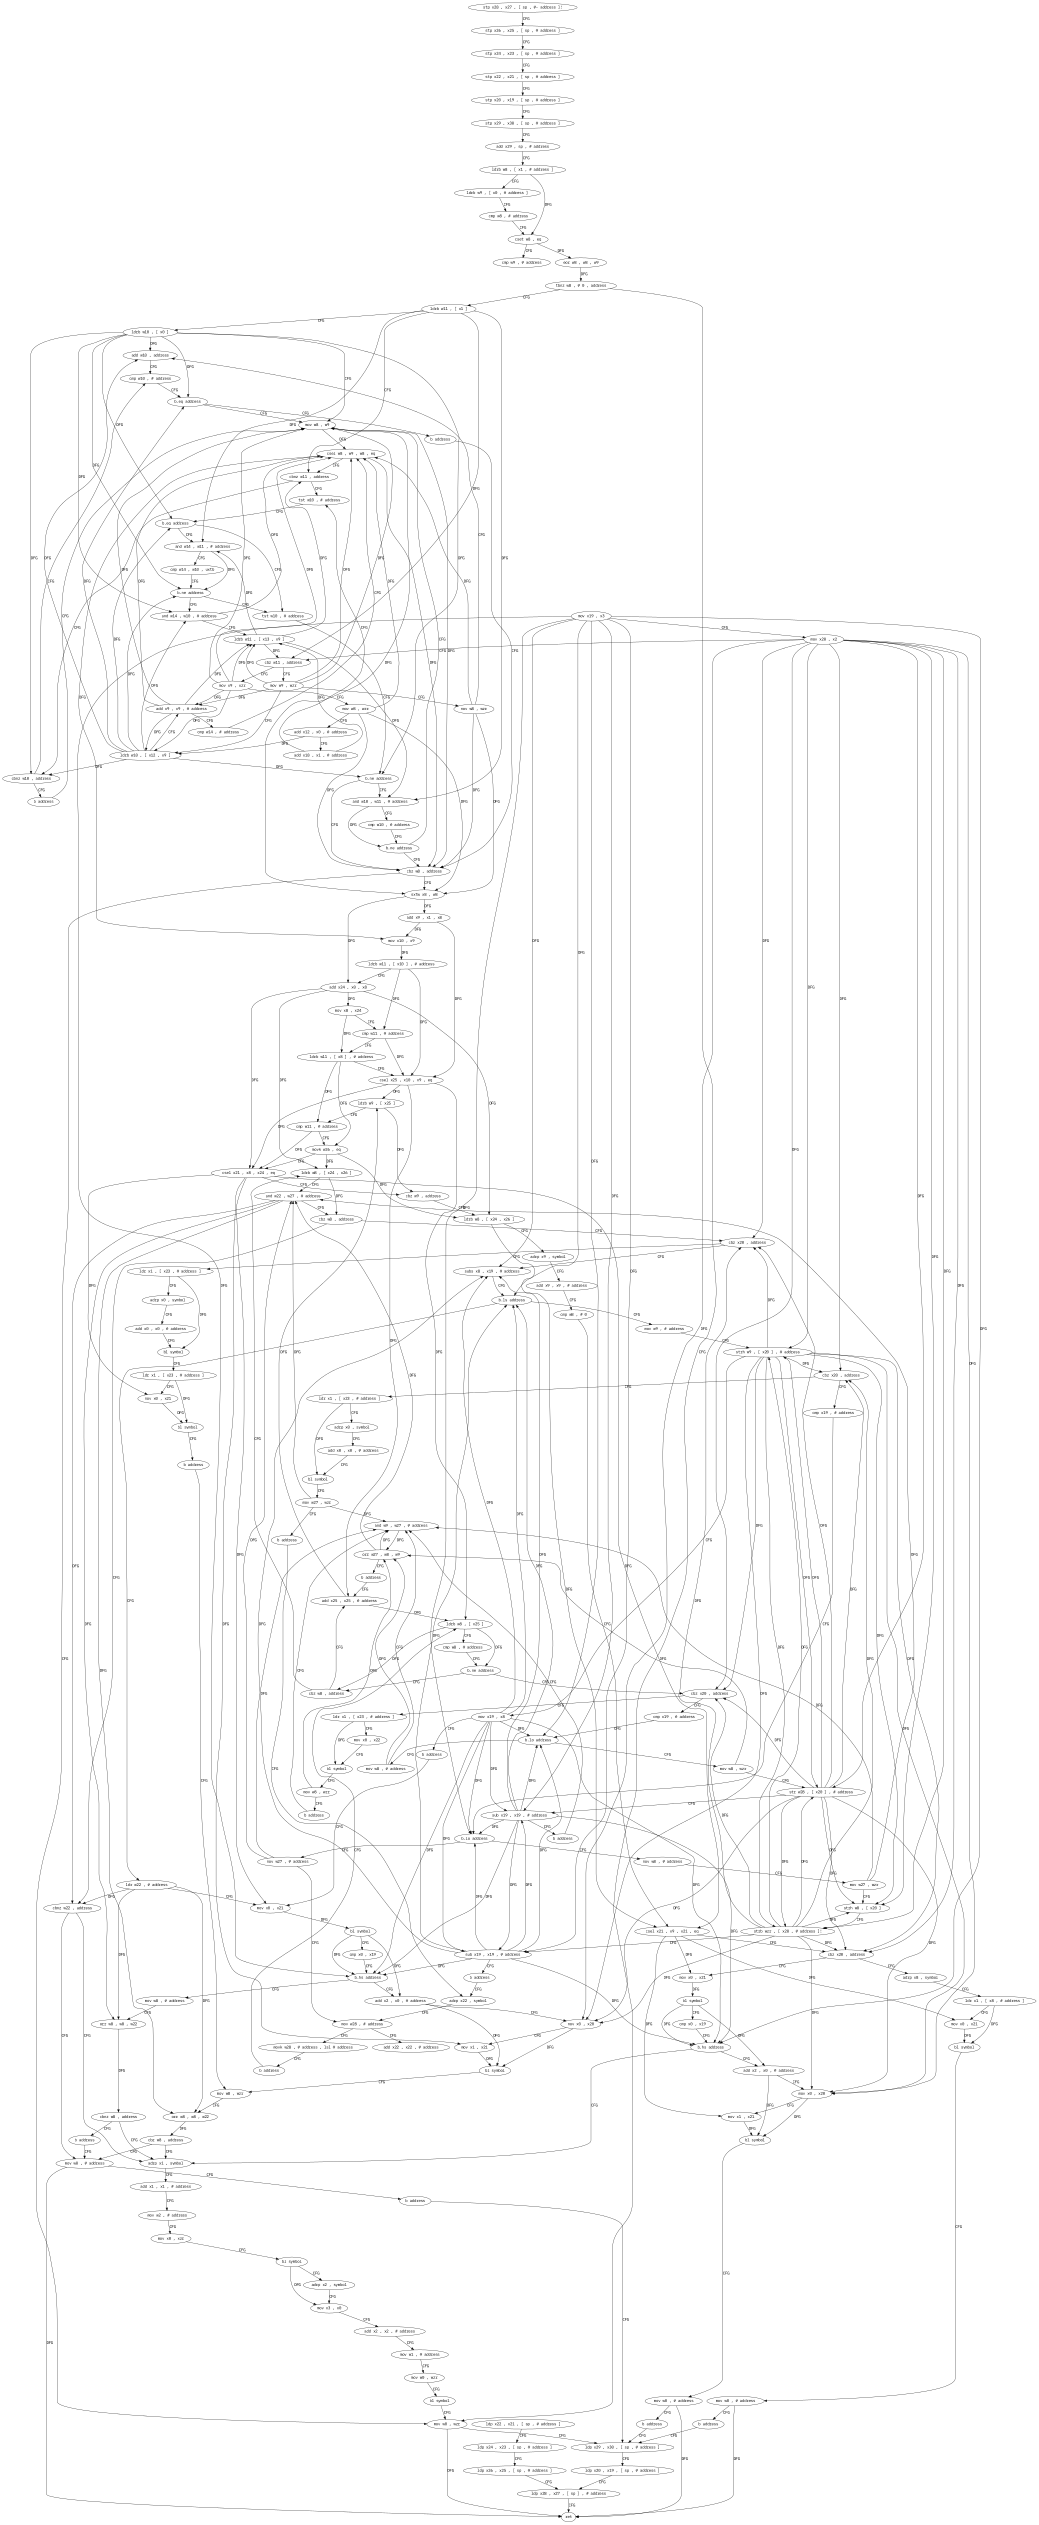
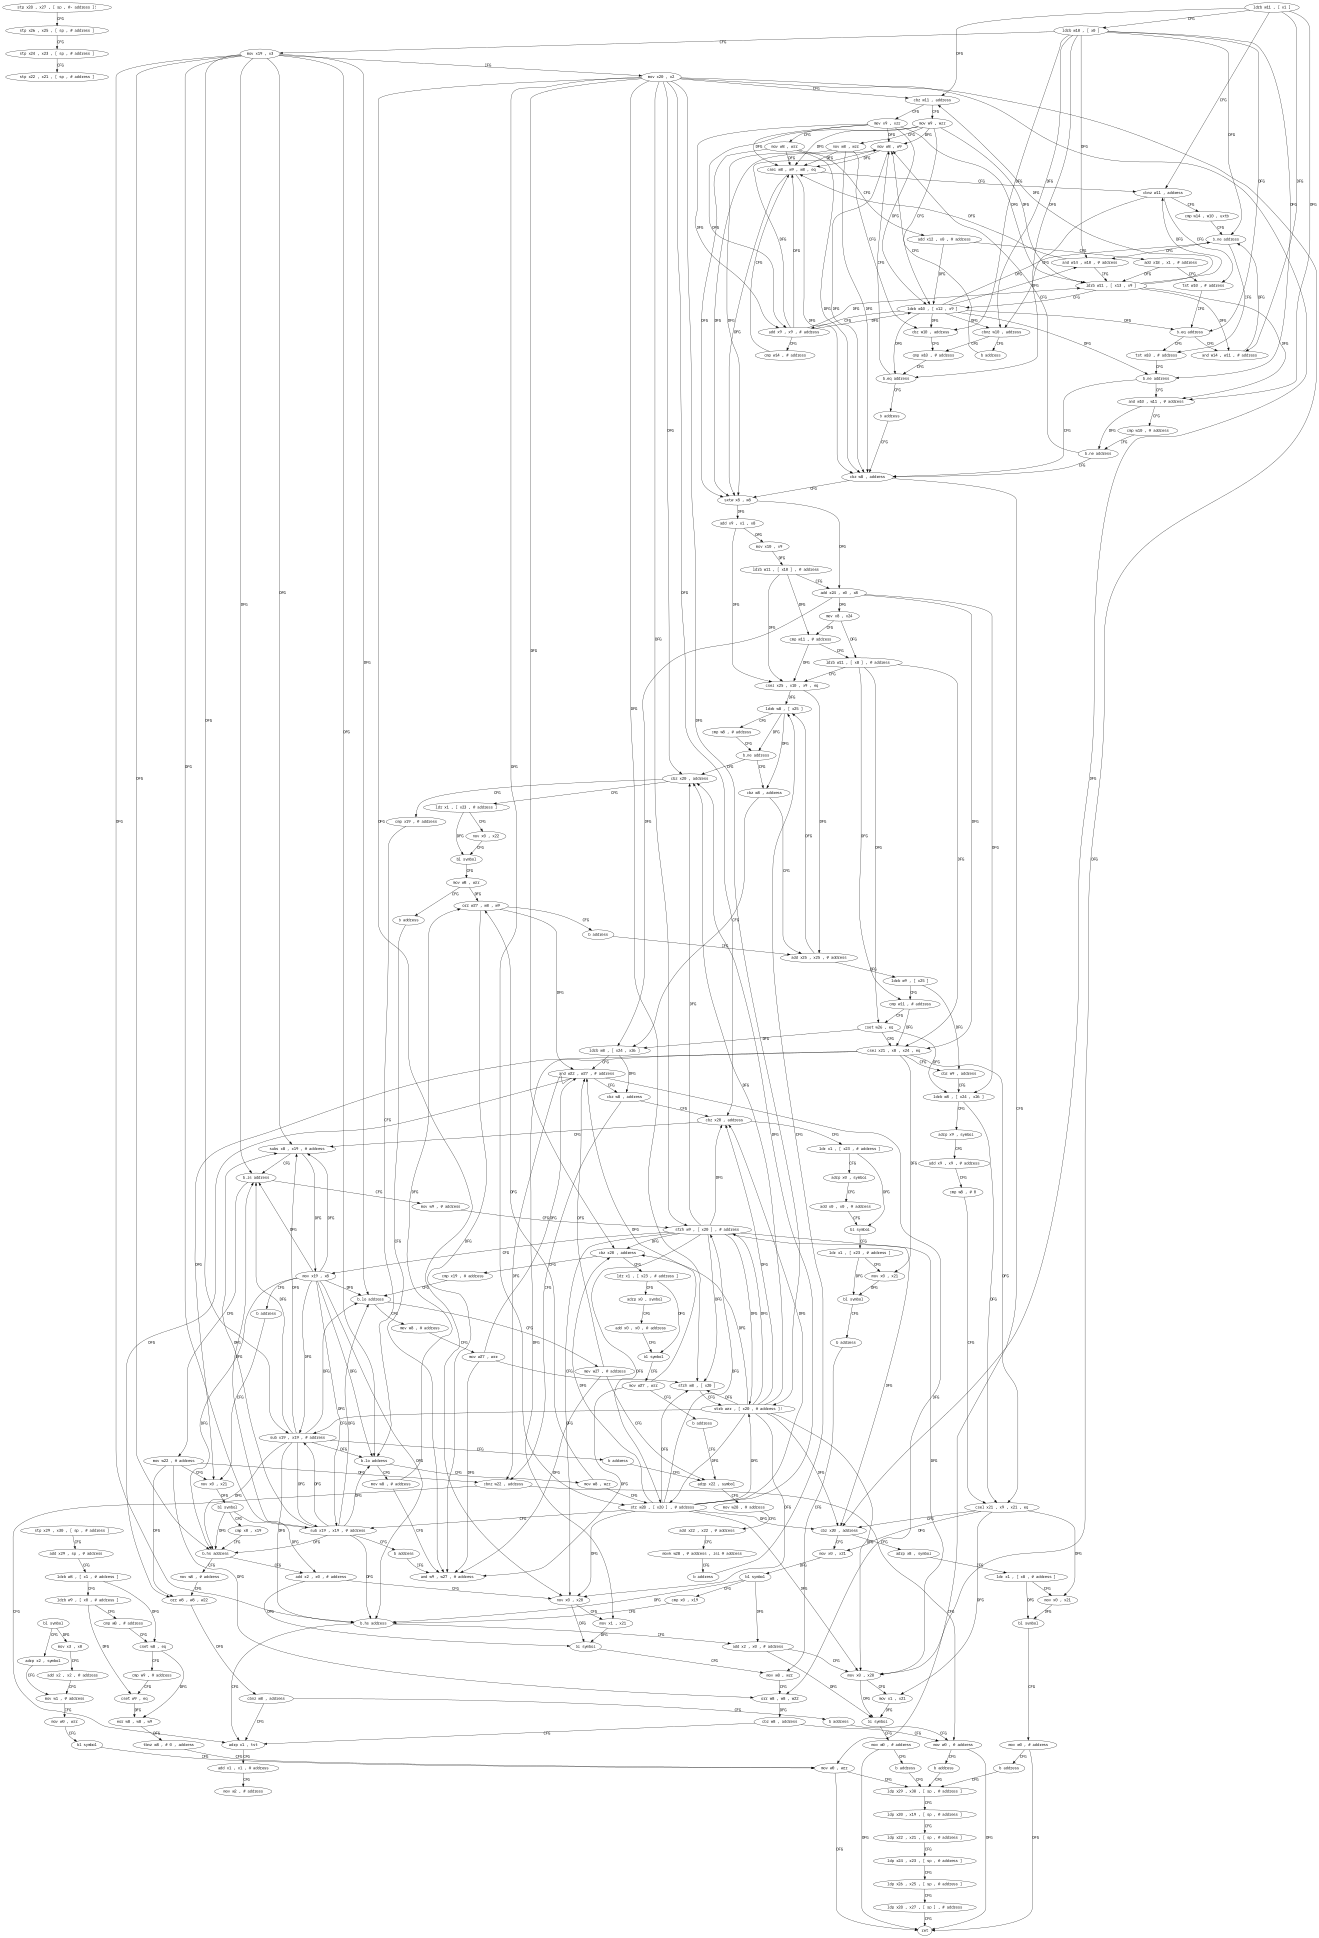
node "stp x20 , x19 , [ sp , # address ]": removed
edge "tbnz w8 , # 0 , address" -> "ldrb w11 , [ x1 ]": removed, label "CFG"
edge "ldrb w11 , [ x13 , x9 ]" -> "ldrb w10 , [ x12 , x9 ]": added, label "CFG"
edge "ldrb w10 , [ x0 ]" -> "mov w8 , w9": now "ldrb w10 , [ x0 ]" -> "mov x19 , x3"
node "add w10 , address": label "add w10 , address" -> "cbz w10 , address"
edge "and w14 , w11 , # address" -> "cmp w14 , w10 , uxtb": now "cbnz w11 , address" -> "cmp w14 , w10 , uxtb"
edge "csel w8 , w9 , w8 , eq" -> "mov x10 , x9": now "csel w8 , w9 , w8 , eq" -> "sxtw x8 , w8"
edge "csel x25 , x10 , x9 , eq" -> "ldrb w9 , [ x25 ]": removed, label "DFG"
edge "csel x25 , x10 , x9 , eq" -> "csel x21 , x8 , x24 , eq": now "ldrb w11 , [ x8 ] , # address" -> "csel x21 , x8 , x24 , eq"
node "movk w26 , eq": label "movk w26 , eq" -> "cset w26 , eq"
edge "subs x8 , x19 , # address" -> "mov x19 , x8": added, label "DFG"
edge "and w9 , w27 , # address" -> "orr w27 , w8 , w9": removed, label "DFG"
node "cset w9 , eq": added
node "ldr w22 , # address": label "ldr w22 , # address" -> "mov w22 , # address"
edge "mov w27 , # address" -> "mov w28 , # address": now "mov w27 , # address" -> "adrp x22 , symbol"
edge "mov w28 , # address" -> "movk w28 , # address , lsl # address": now "add x22 , x22 , # address" -> "movk w28 , # address , lsl # address"
node "adrp x1 , symbol": label "adrp x1 , symbol" -> "adrp x1 , tst"
node "mov x0 , xzr": removed
edge "adrp x2 , symbol" -> "mov x3 , x0": now "adrp x2 , symbol" -> "mov w1 , # address"
edge "ldp x20 , x19 , [ sp , # address ]" -> "ldp x28 , x27 , [ sp ] , # address": now "ldp x20 , x19 , [ sp , # address ]" -> "ldp x22 , x21 , [ sp , # address ]"
